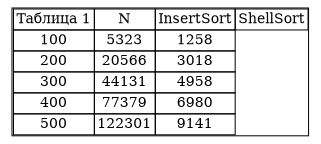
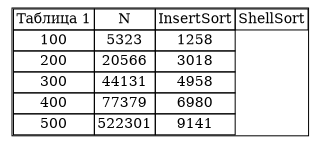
node "Таблица 1": text "122301" -> "522301"
